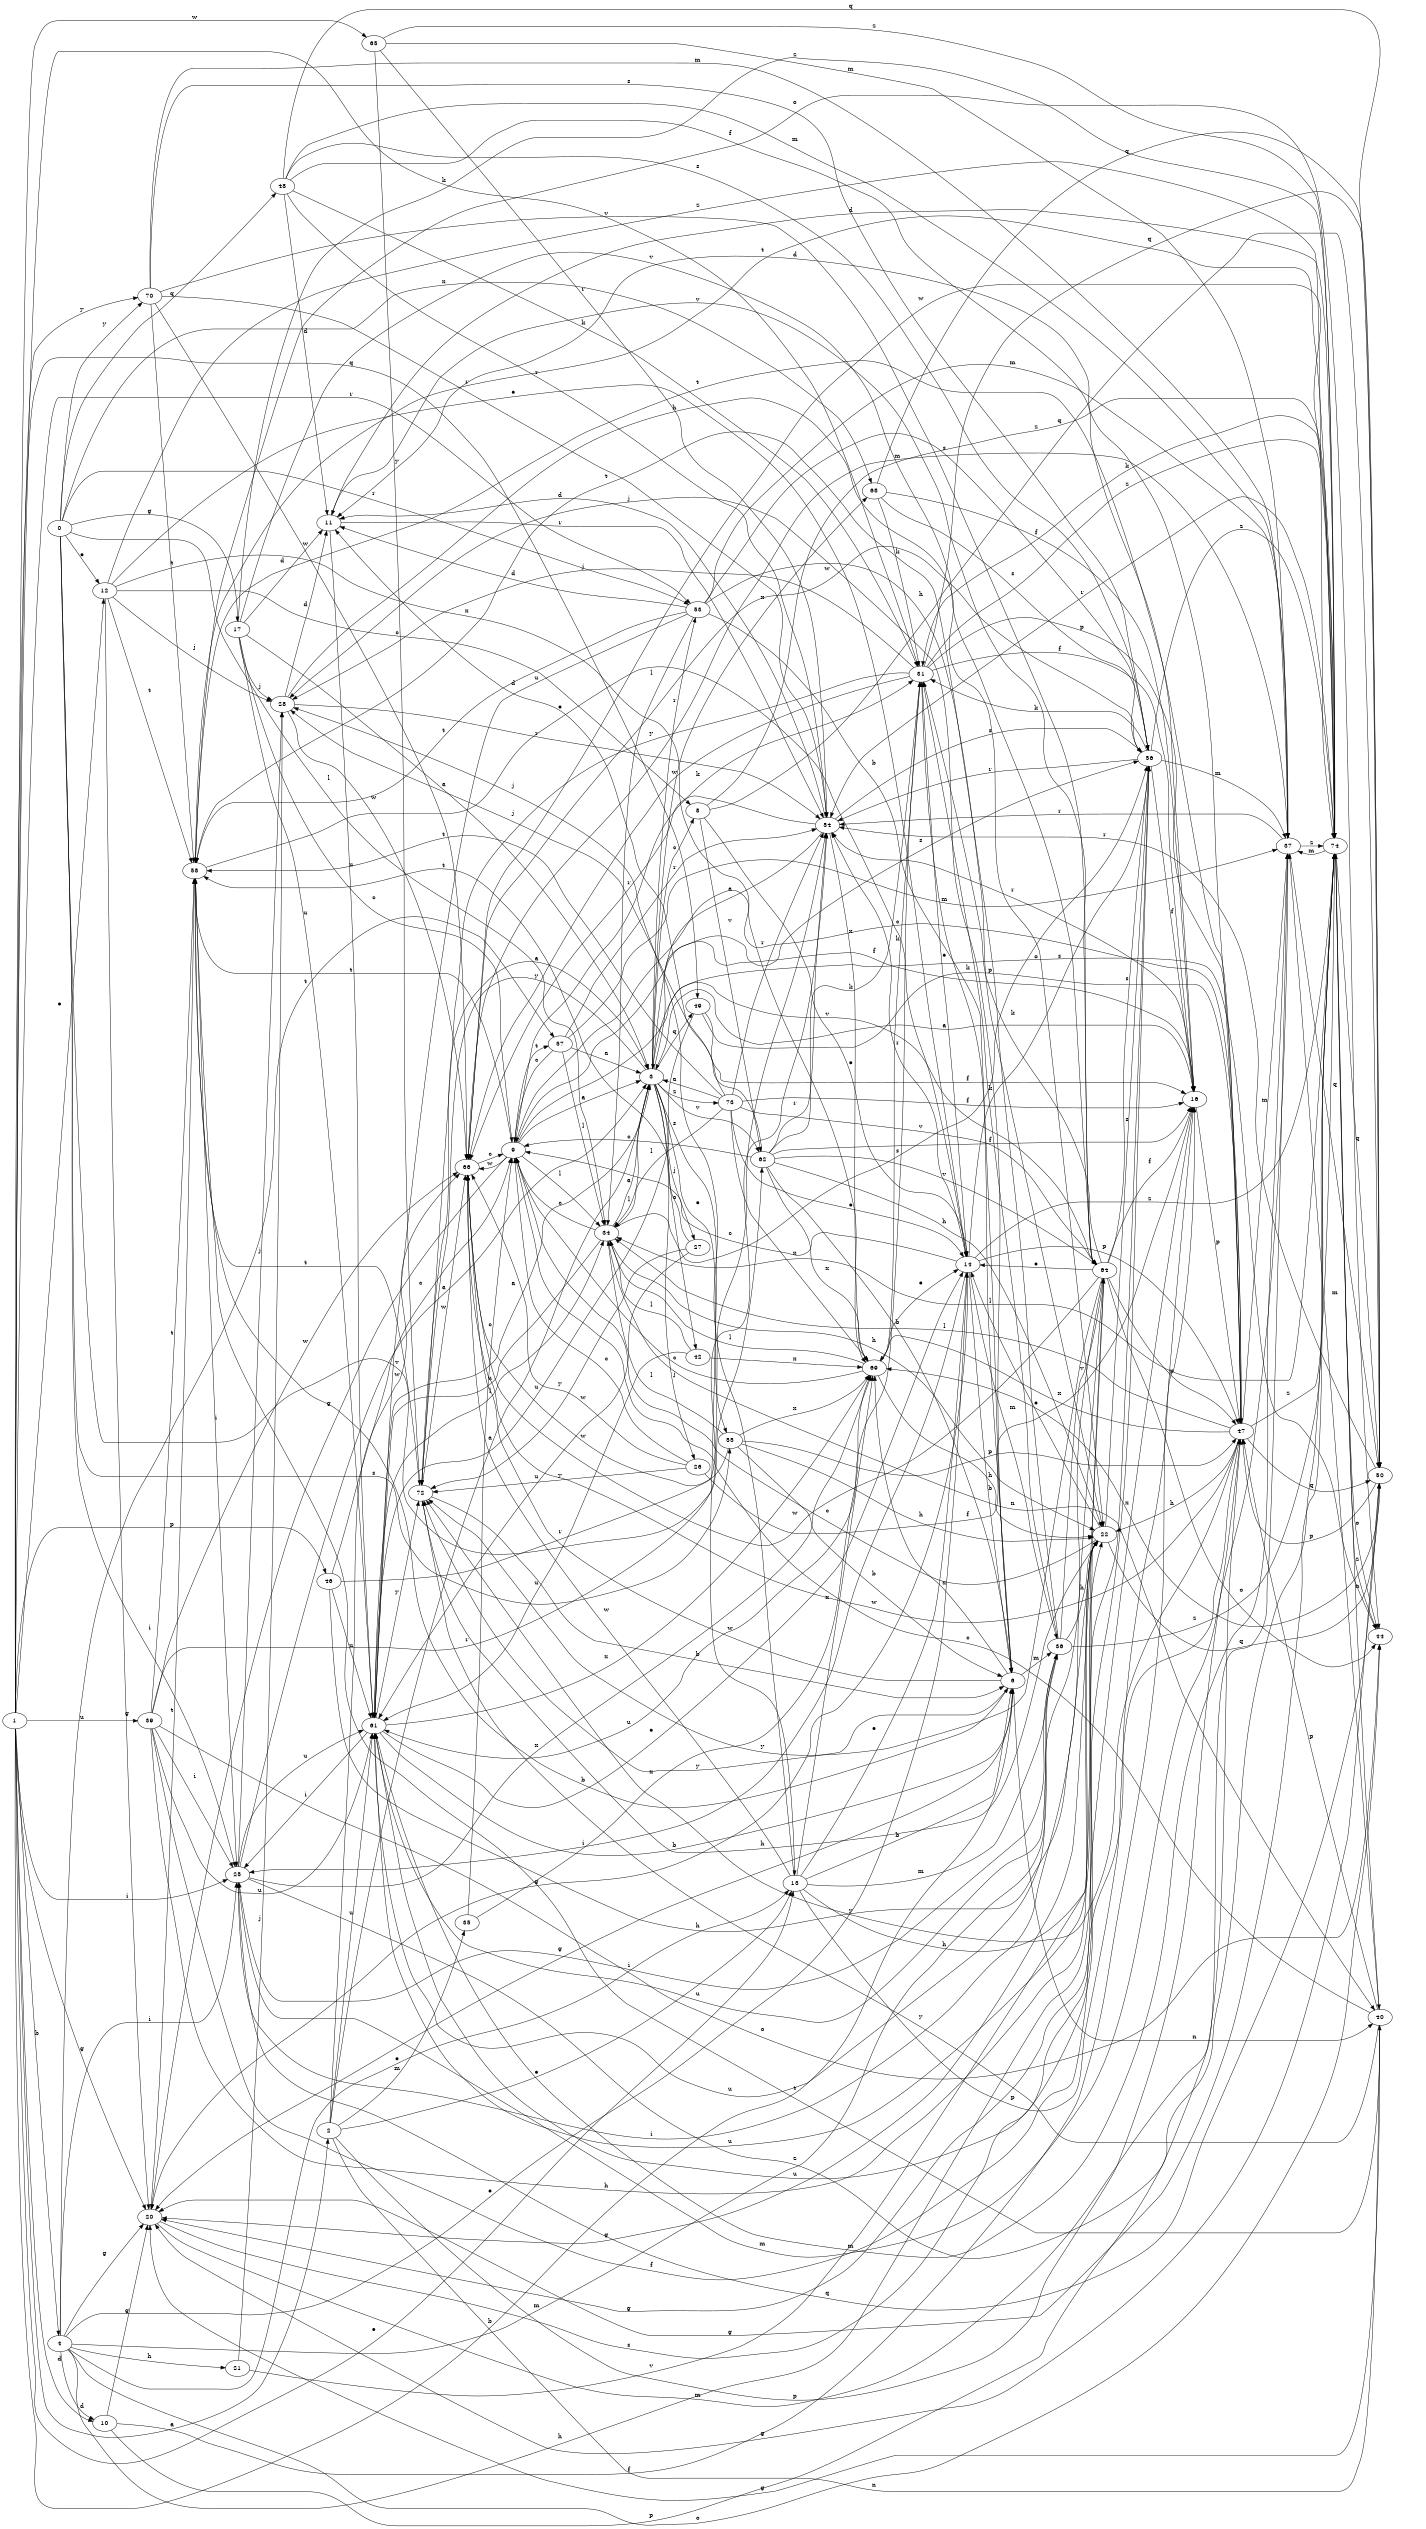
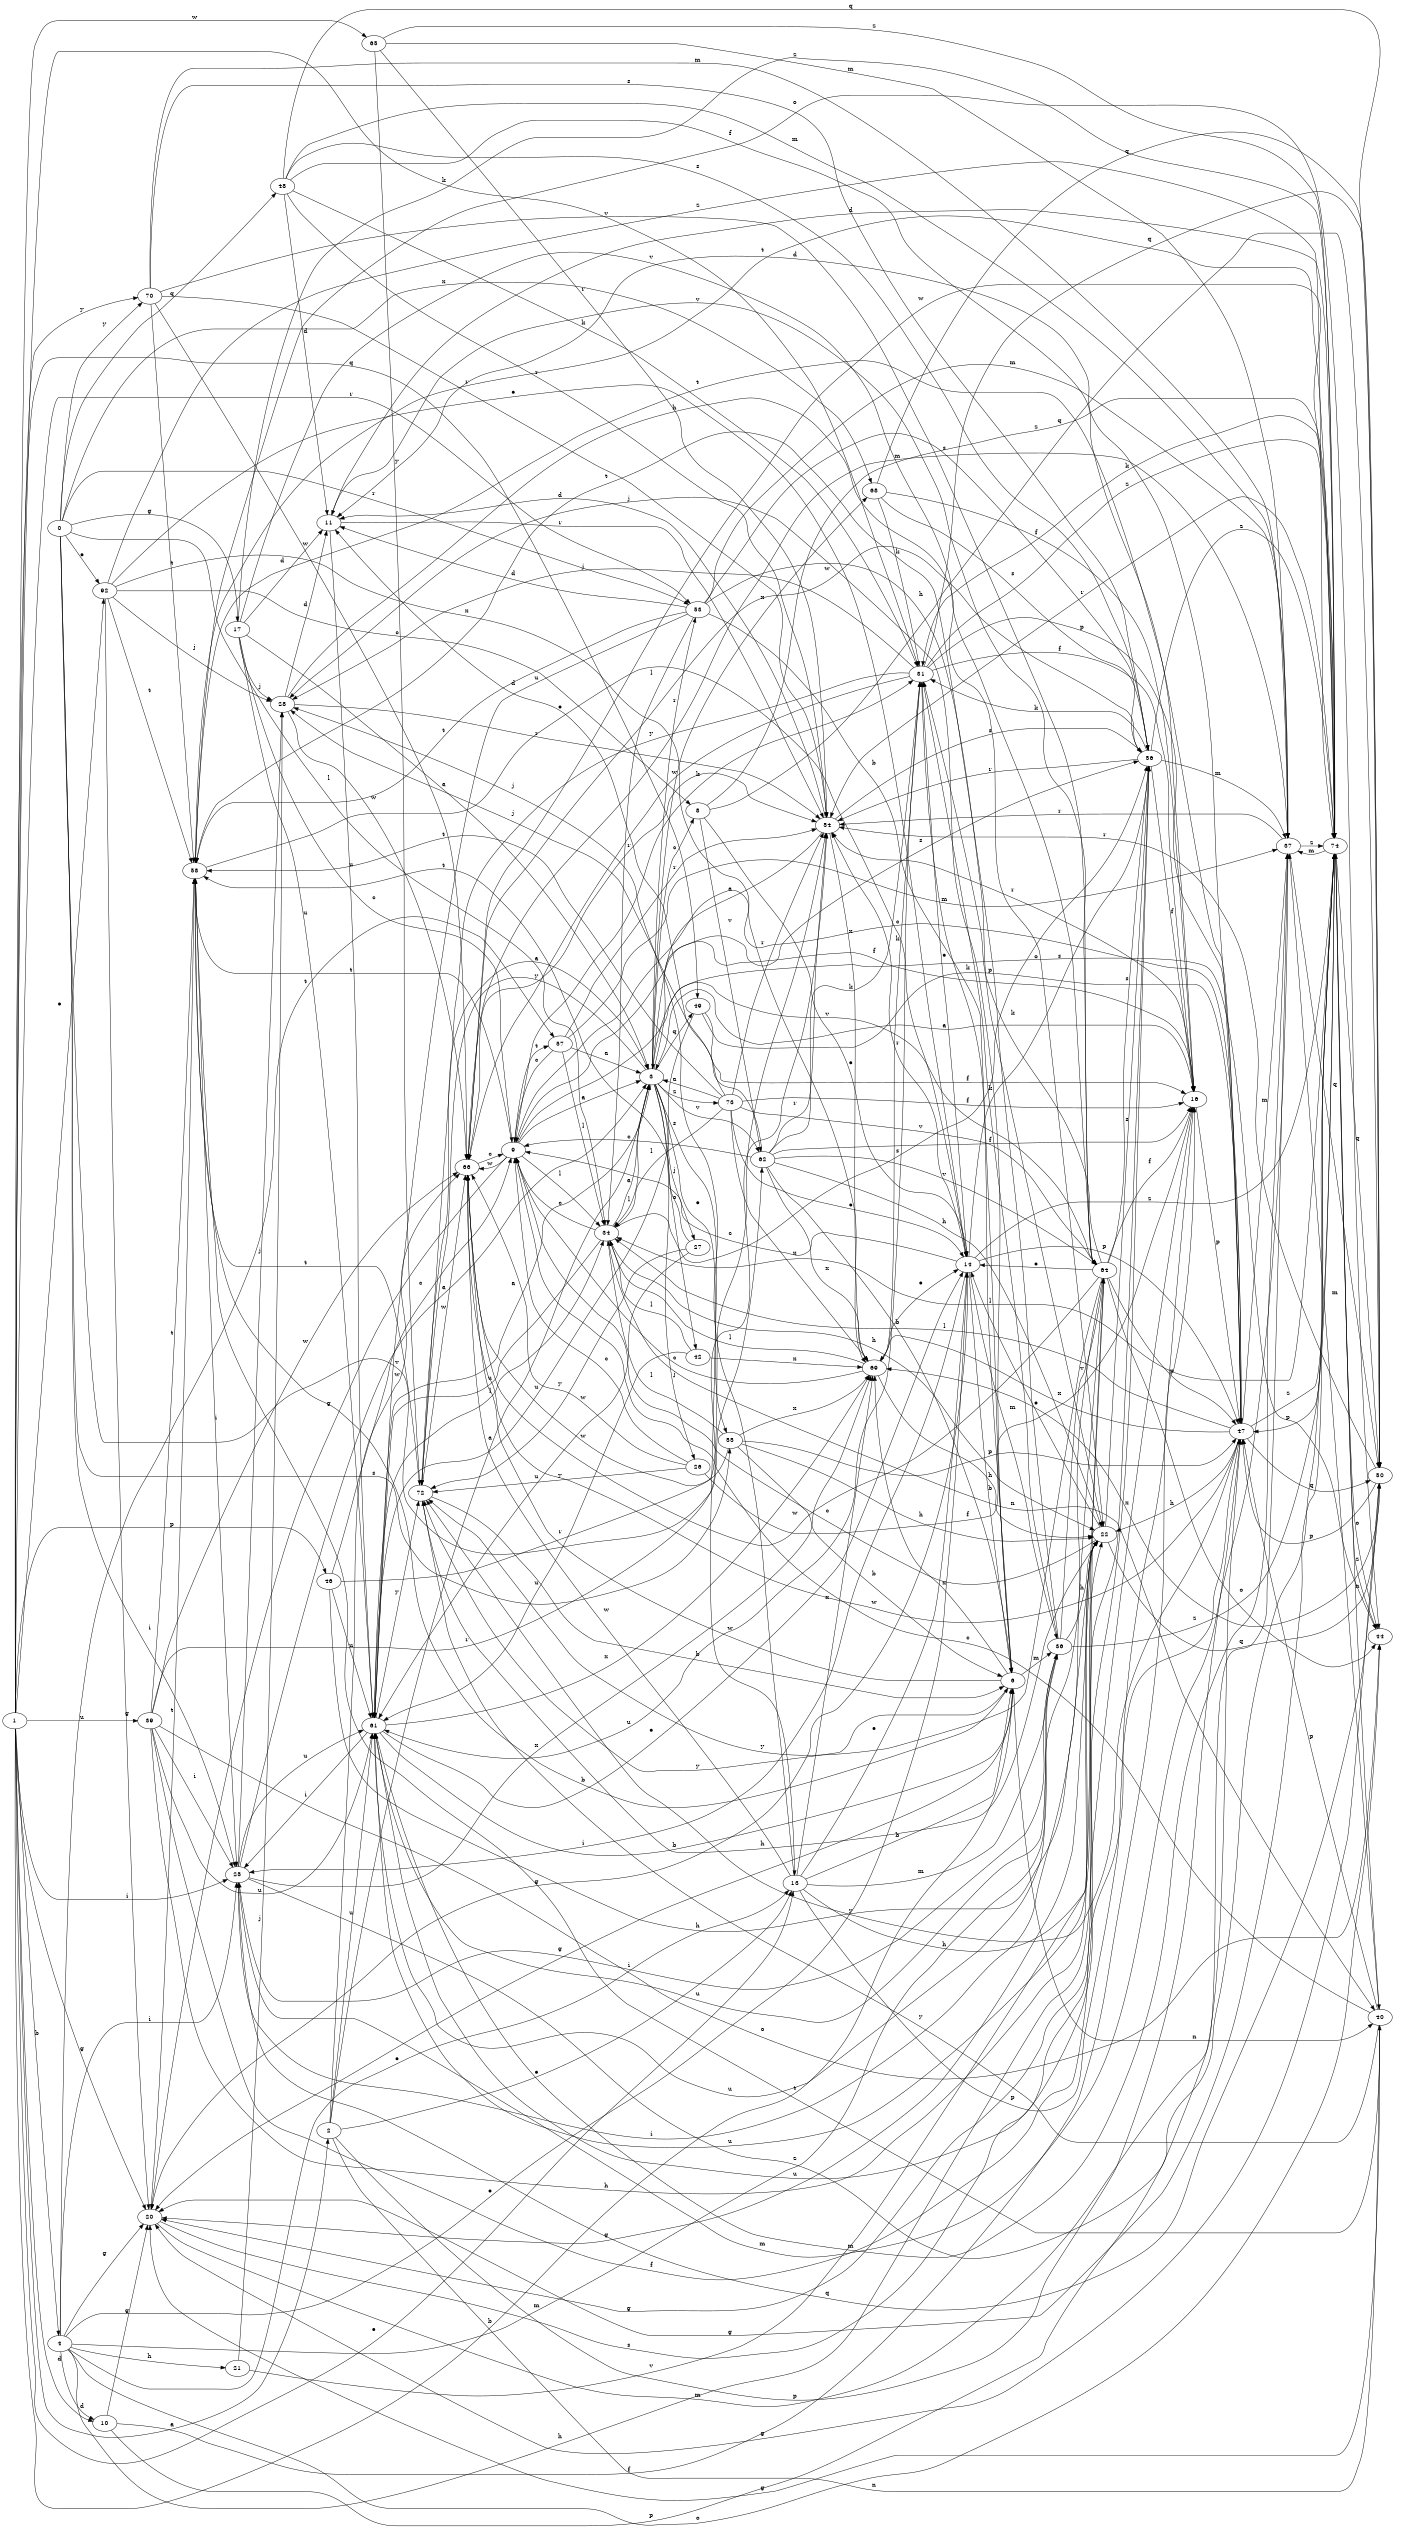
node "12": label "12" -> "92"
edge "54" -> "66": reversed
edge "74" -> "47": added, label "p"
node "35": removed
